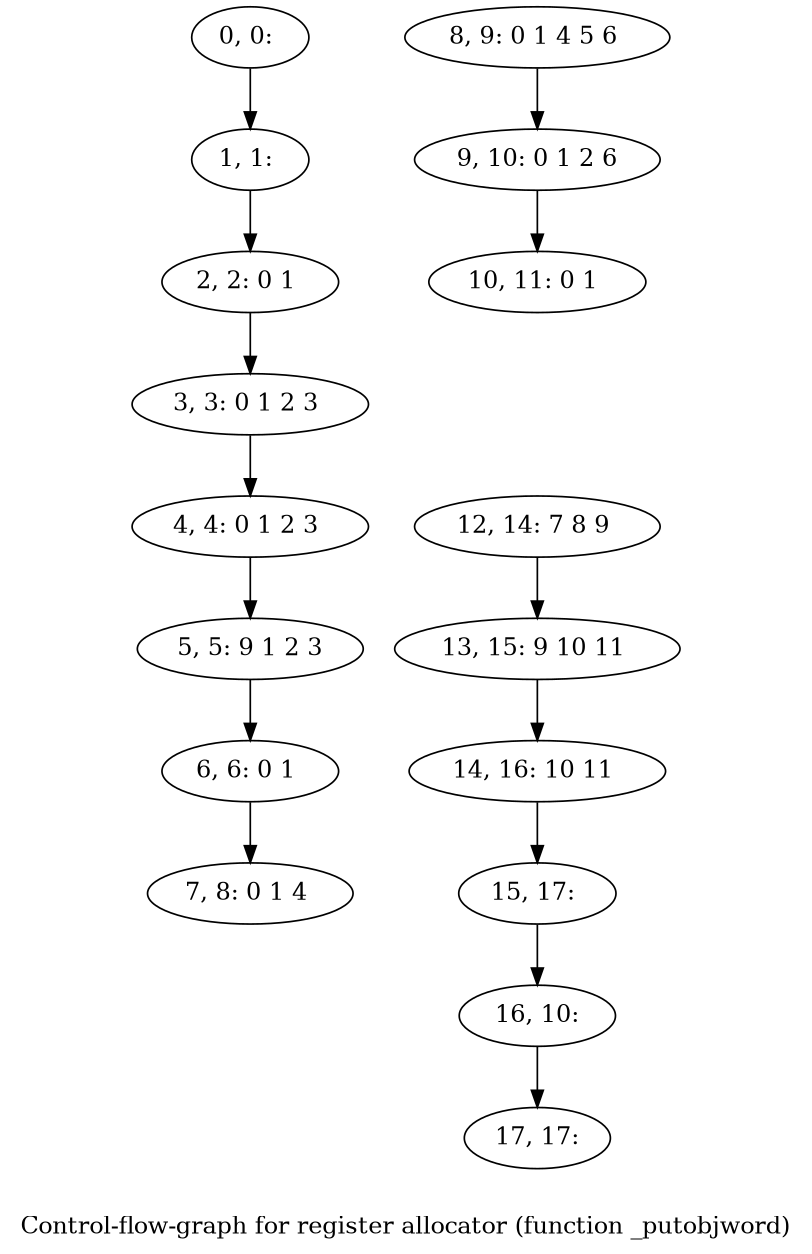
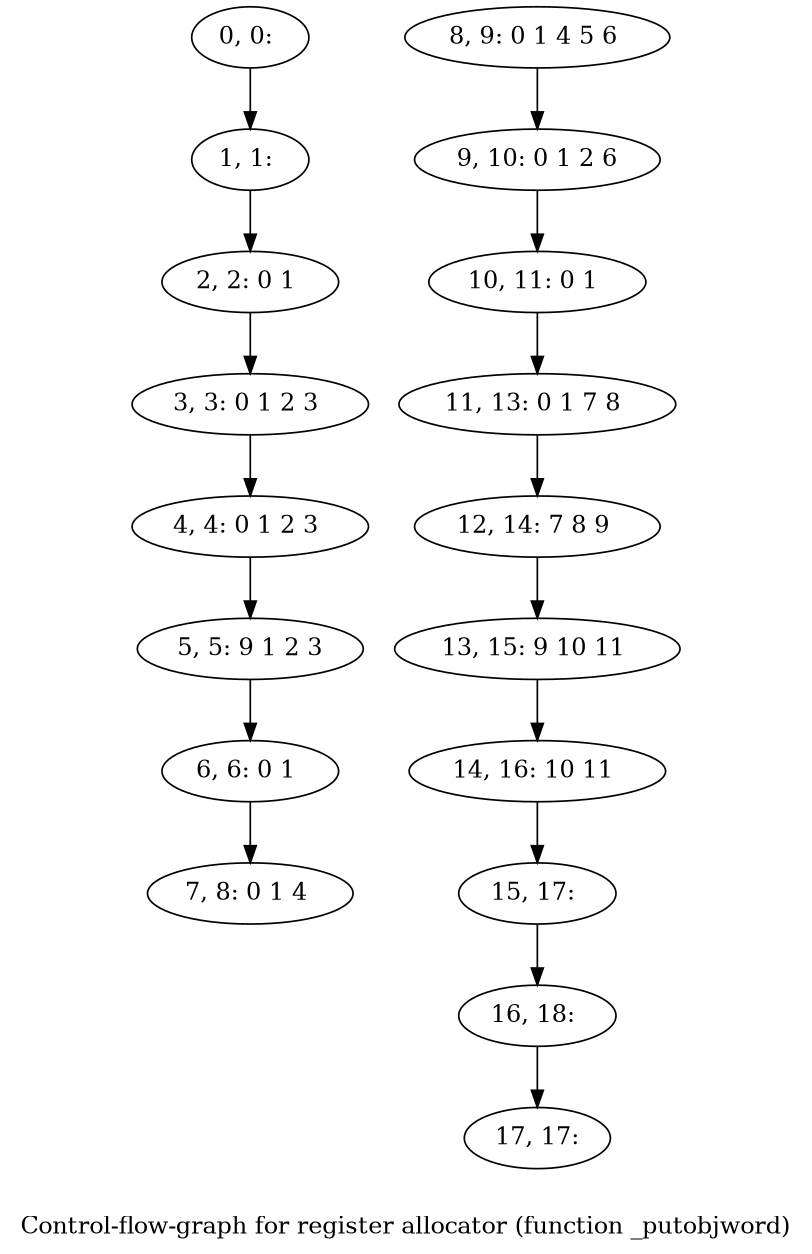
node "11, 13: 0 1 7 8": added
node "16, 10:": label "16, 10:" -> "16, 18:"
